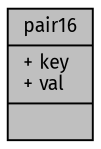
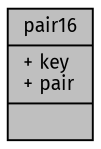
node "pair16": text "+ val" -> "+ pair"
